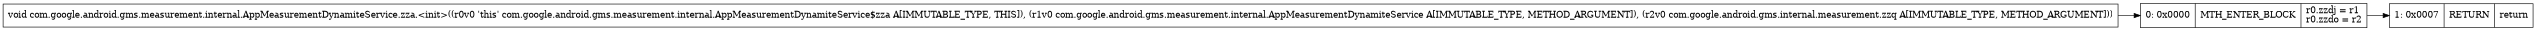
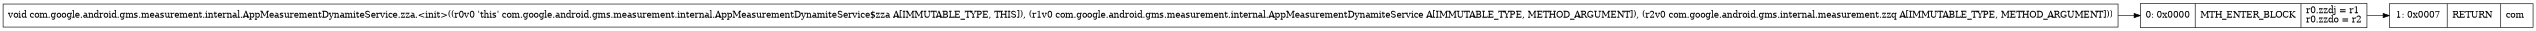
node "1: 0x0007": text "return" -> "com"
